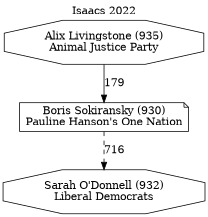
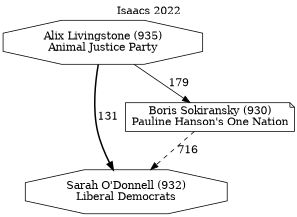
edge "Alix Livingstone (935) Animal Justice Party" -> "Sarah O'Donnell (932) Liberal Democrats": added, label "131"
